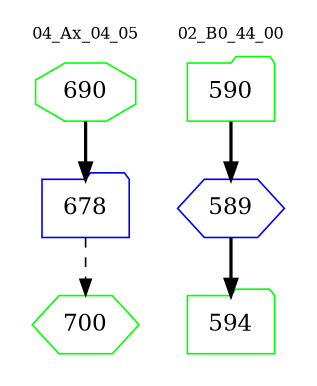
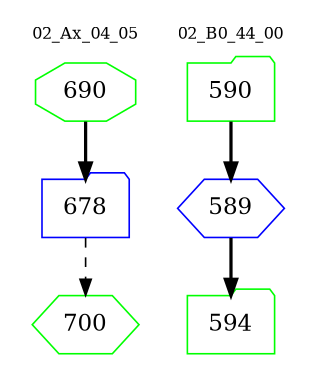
cluster "04_Ax_04_05": label "04_Ax_04_05" -> "02_Ax_04_05"
